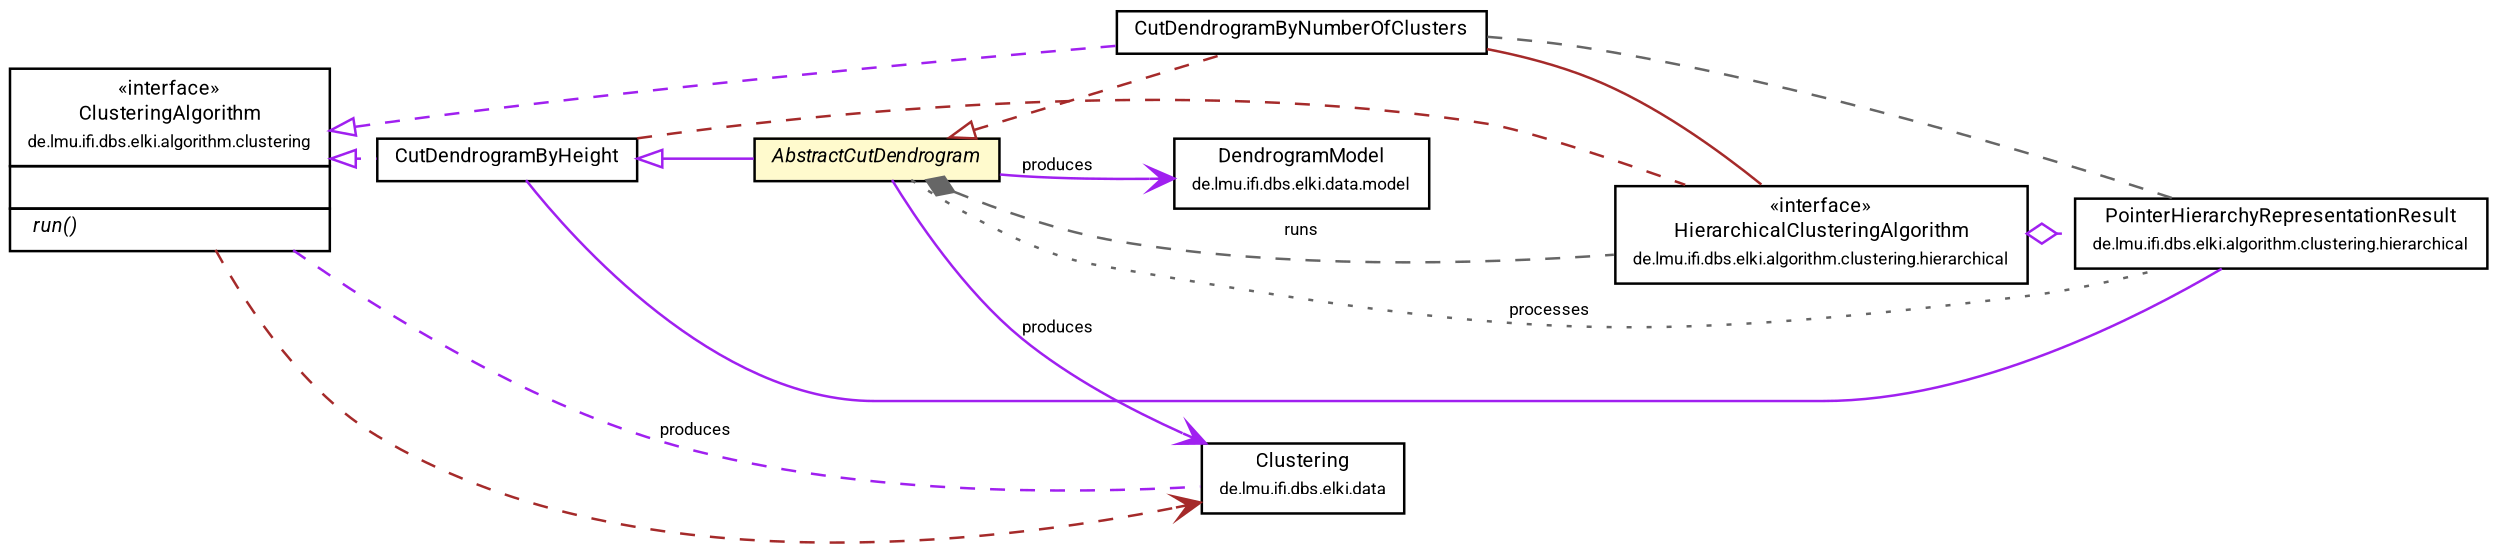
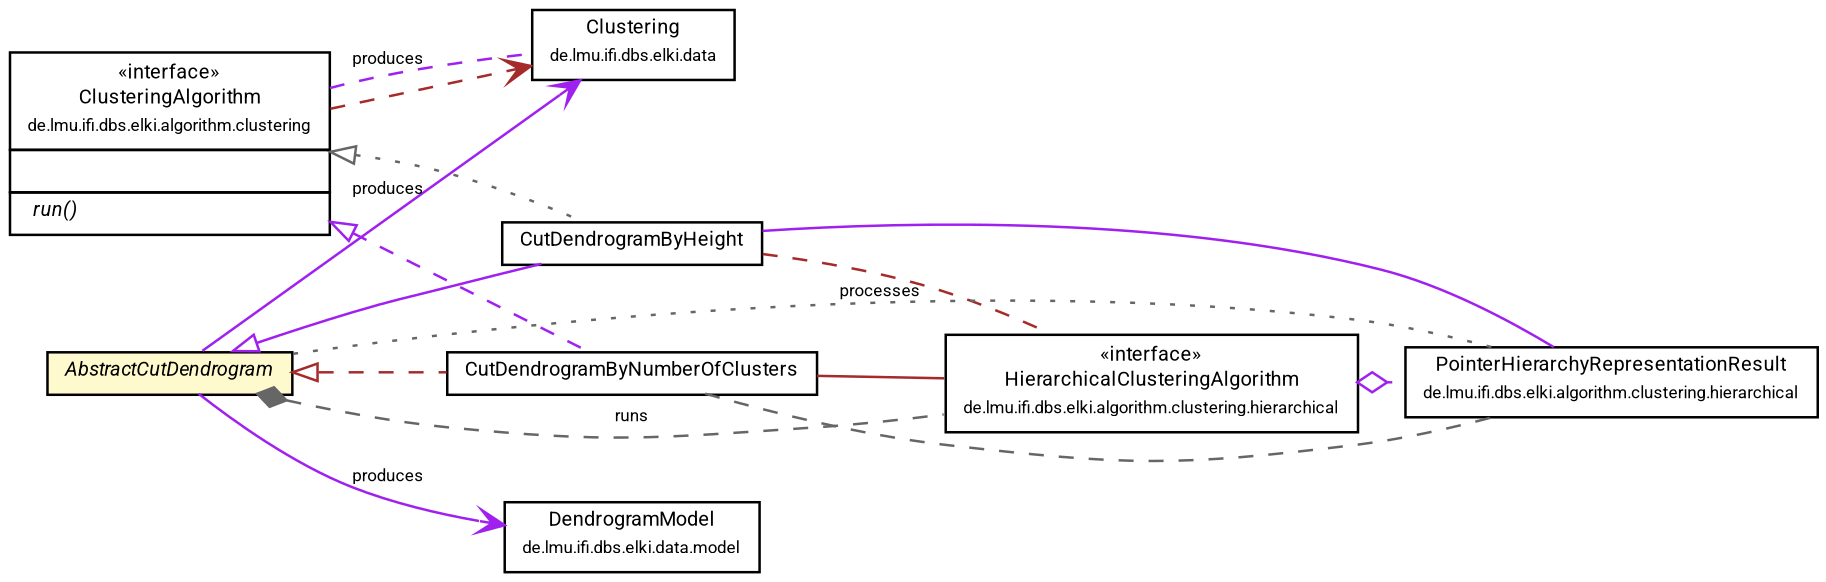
edge "CutDendrogramByHeight" -> "ClusteringAlgorithm": color purple -> gray40
edge "AbstractCutDendrogram" -> "CutDendrogramByHeight": reversed
